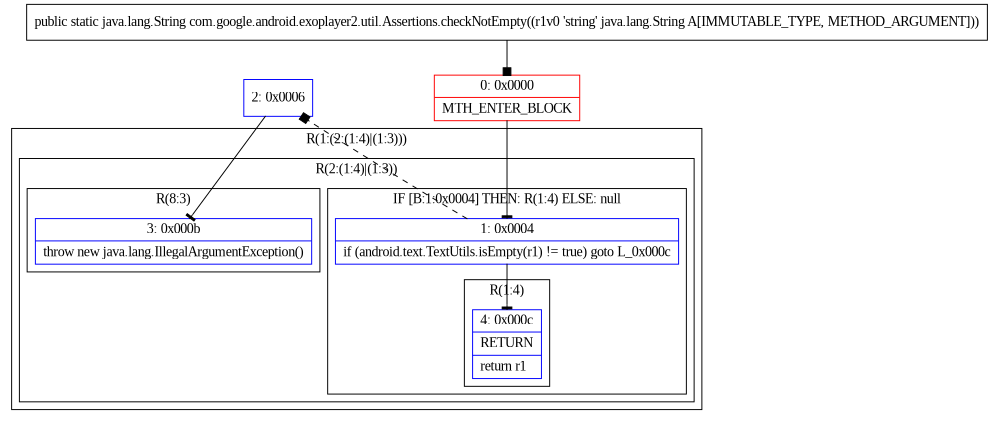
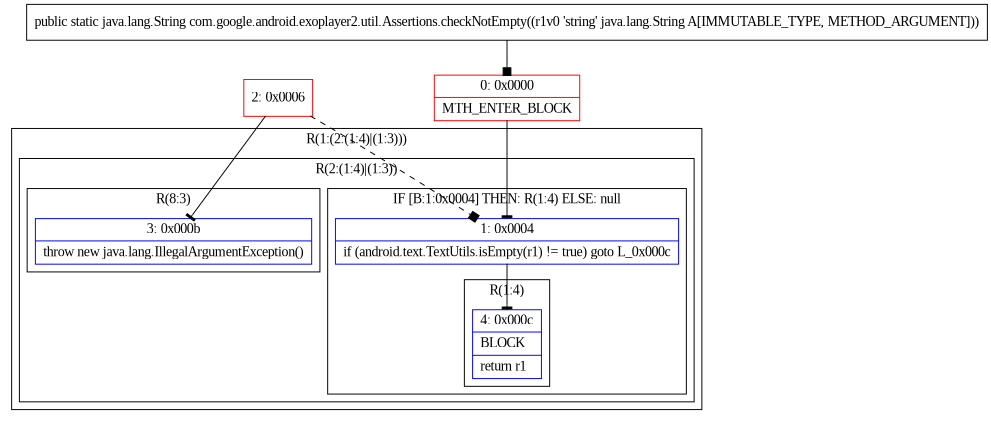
node "2: 0x0006": color blue -> red
edge "1: 0x0004" -> "2: 0x0006": reversed
node "4: 0x000c": text "RETURN" -> "BLOCK"
